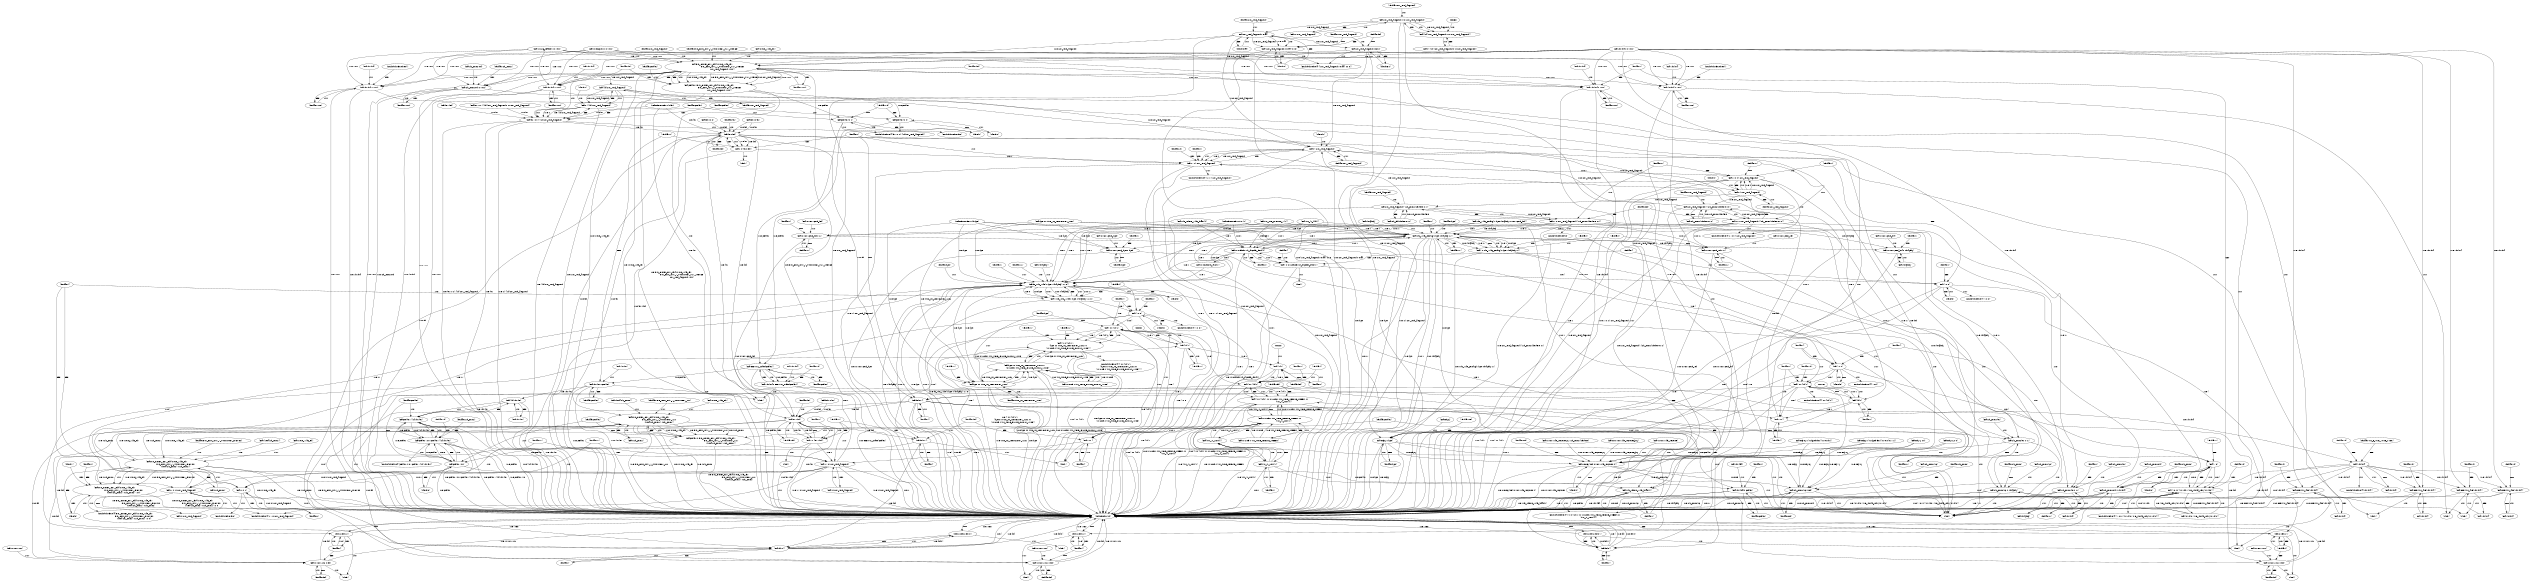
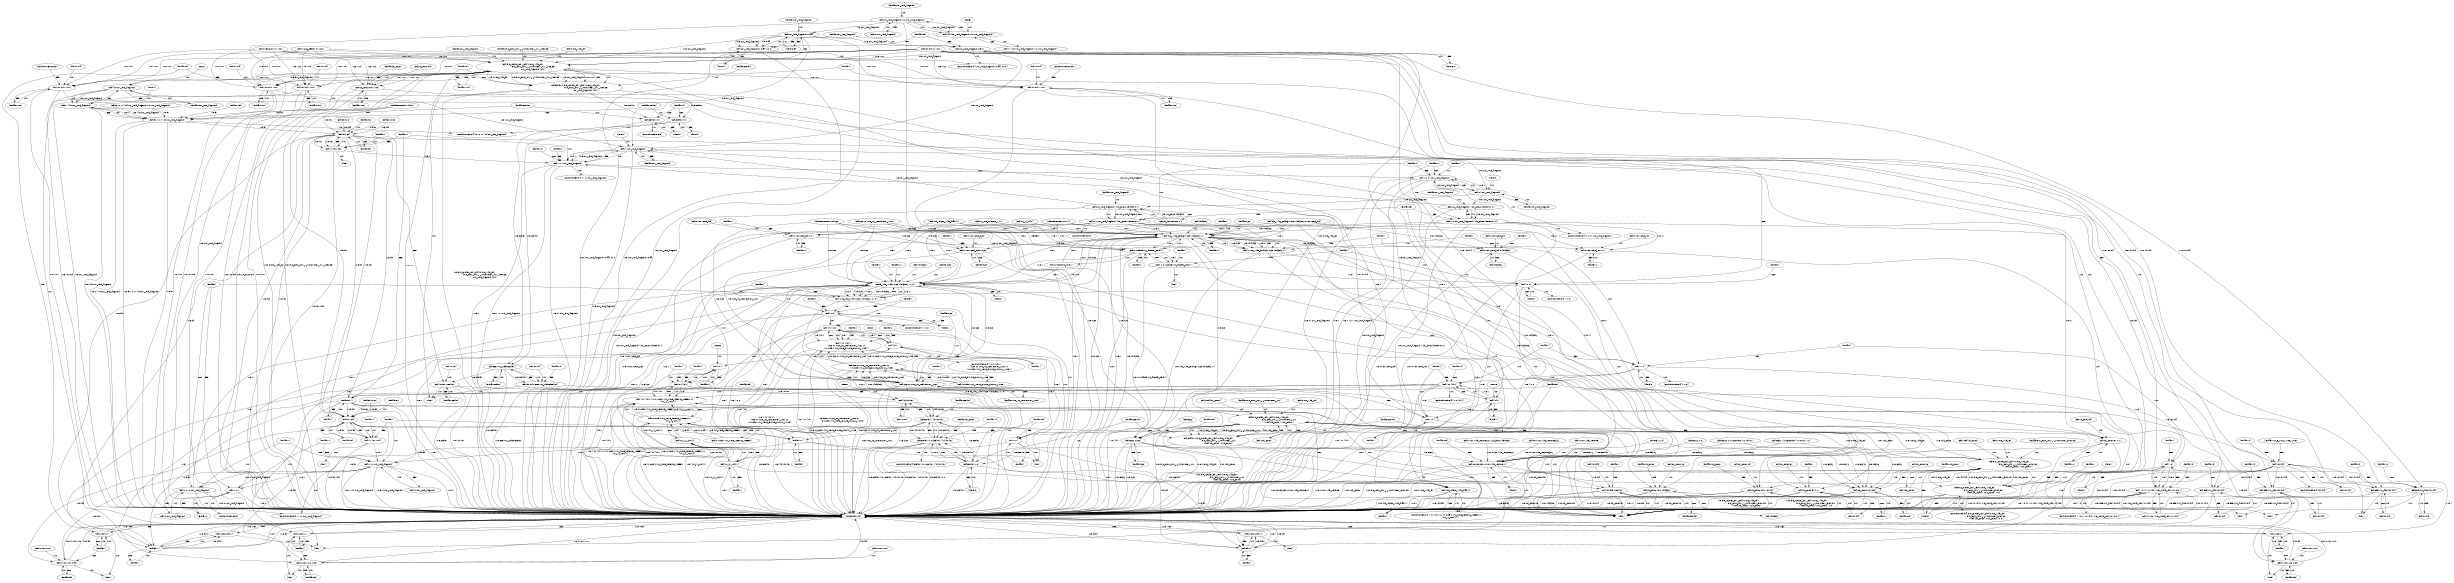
node "1000327": added
node "(Call,mb_param.interleave = 8)": removed
node "1000527": added
